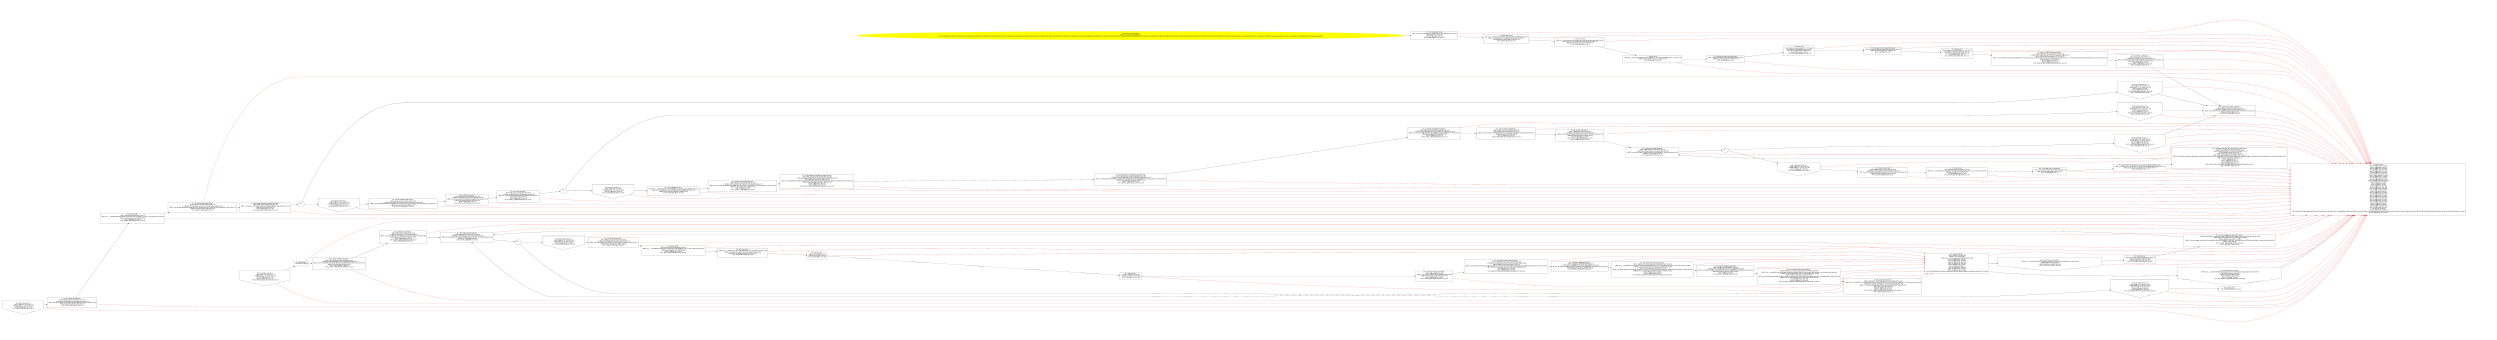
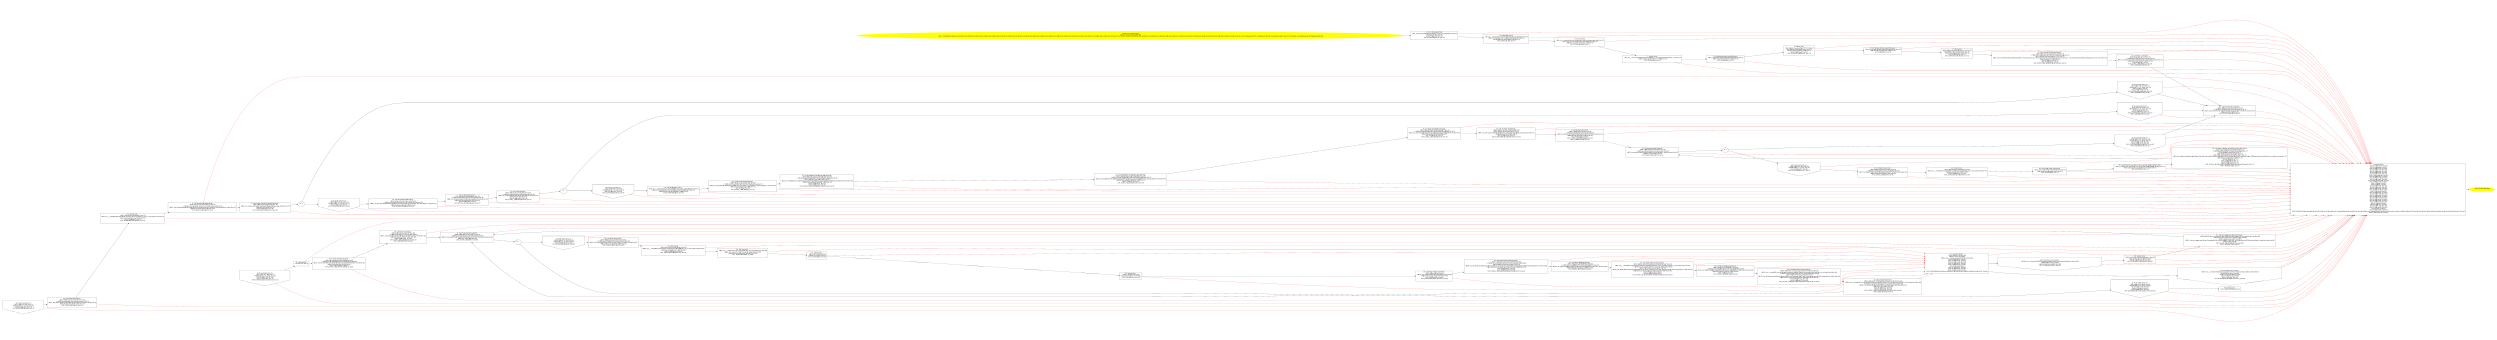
node "2: Exit void Tag.refreshTag()": added
